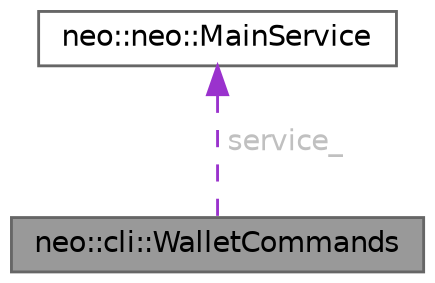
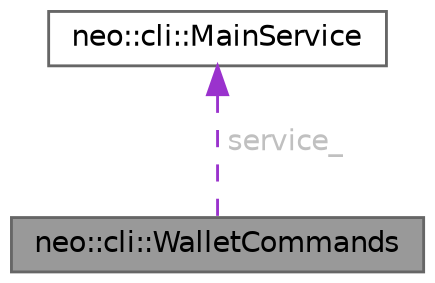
node "neo::neo::MainService": label "neo::neo::MainService" -> "neo::cli::MainService"
